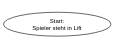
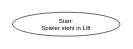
node "Start:Spieler steht in Lift": moved (57, 24) -> (66, 24)
